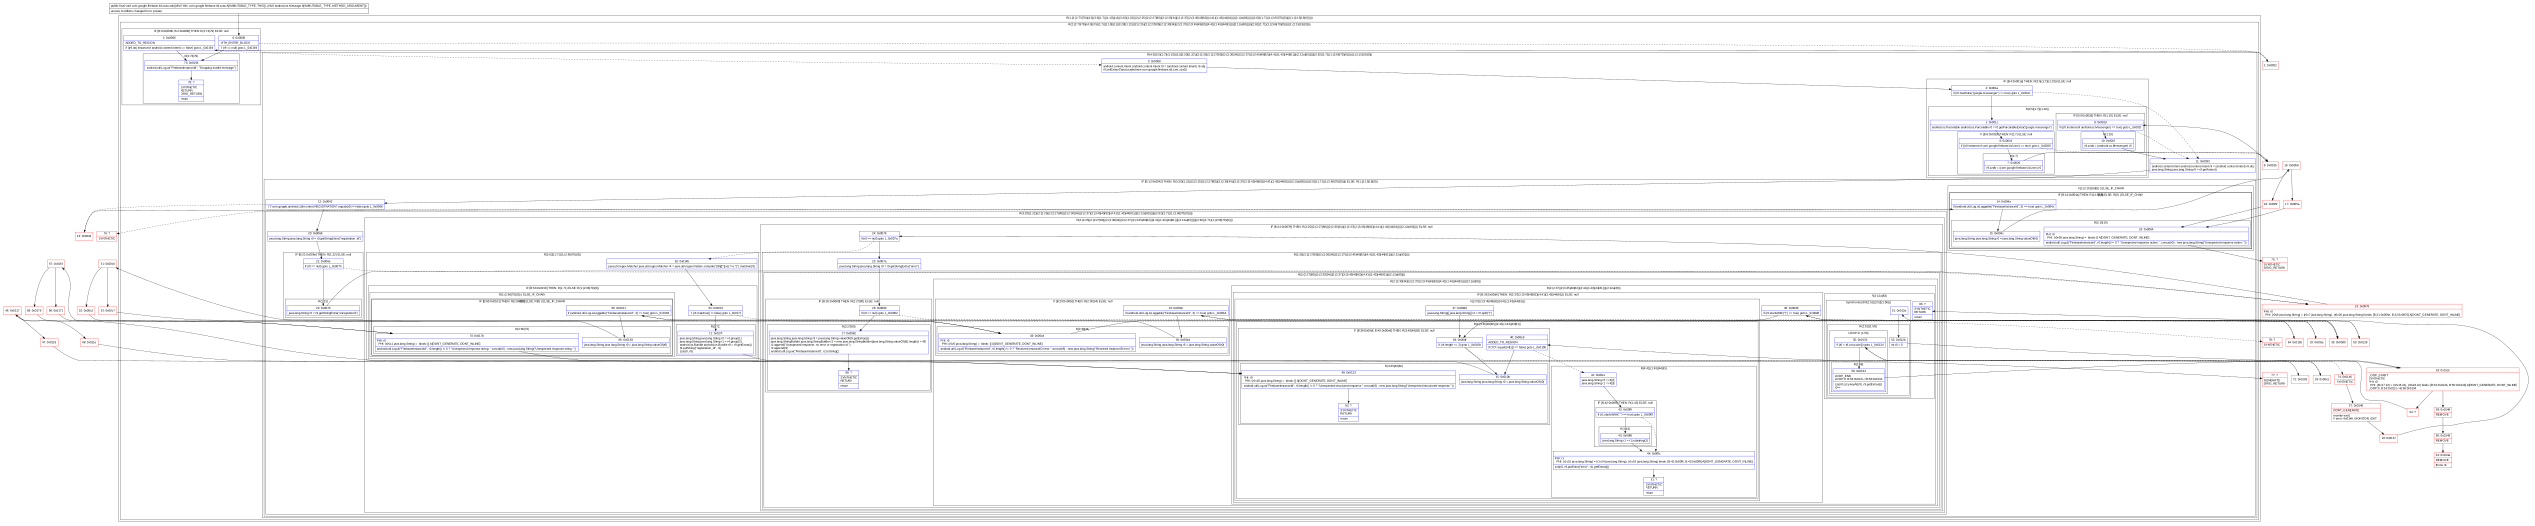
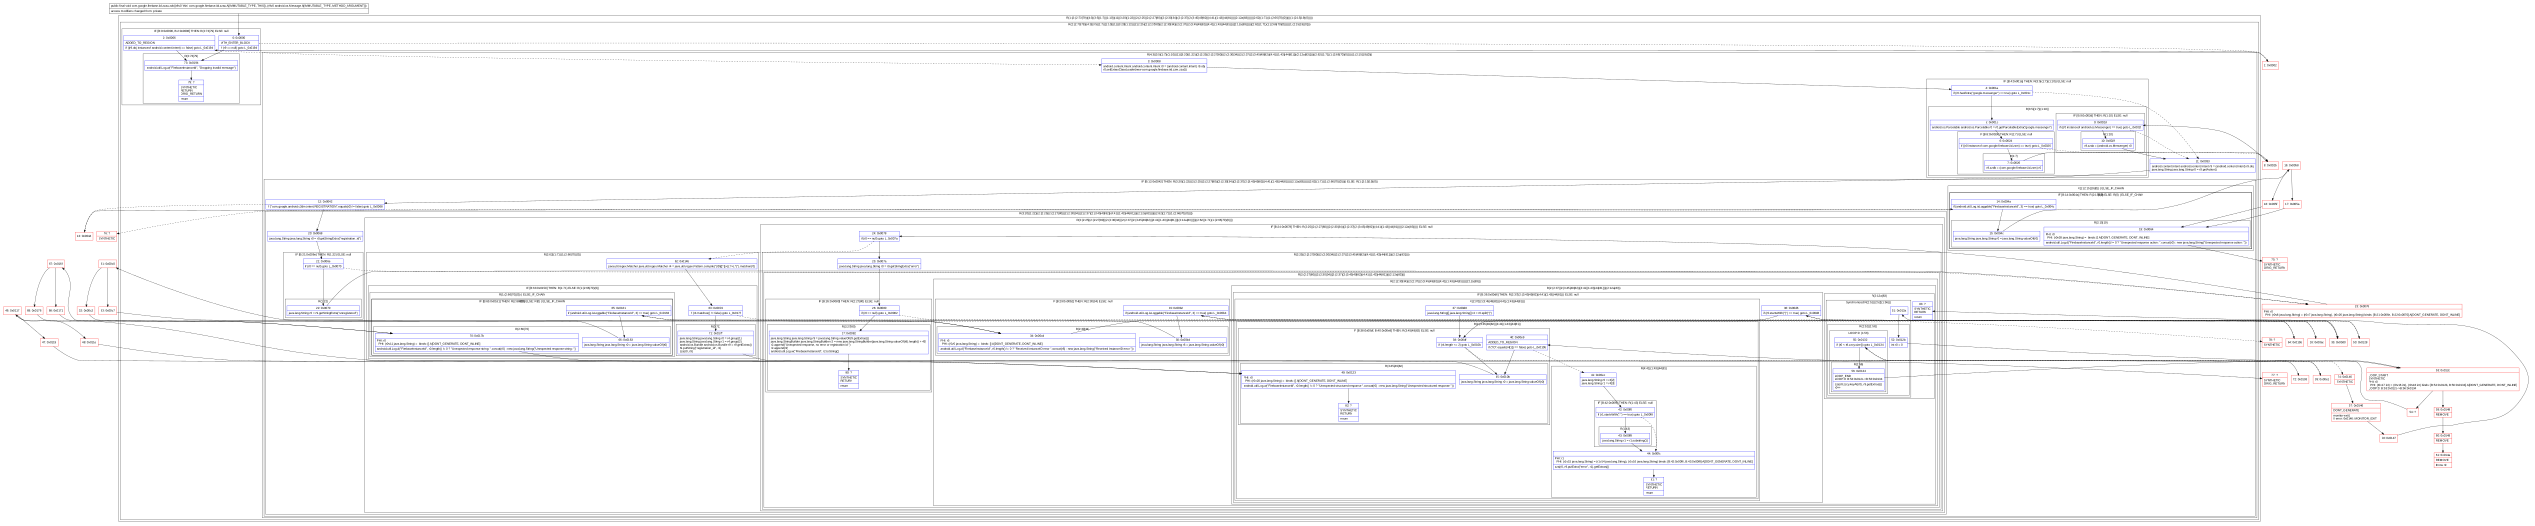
node "77: ?": text "GENERATE" -> "SYNTHETIC"
